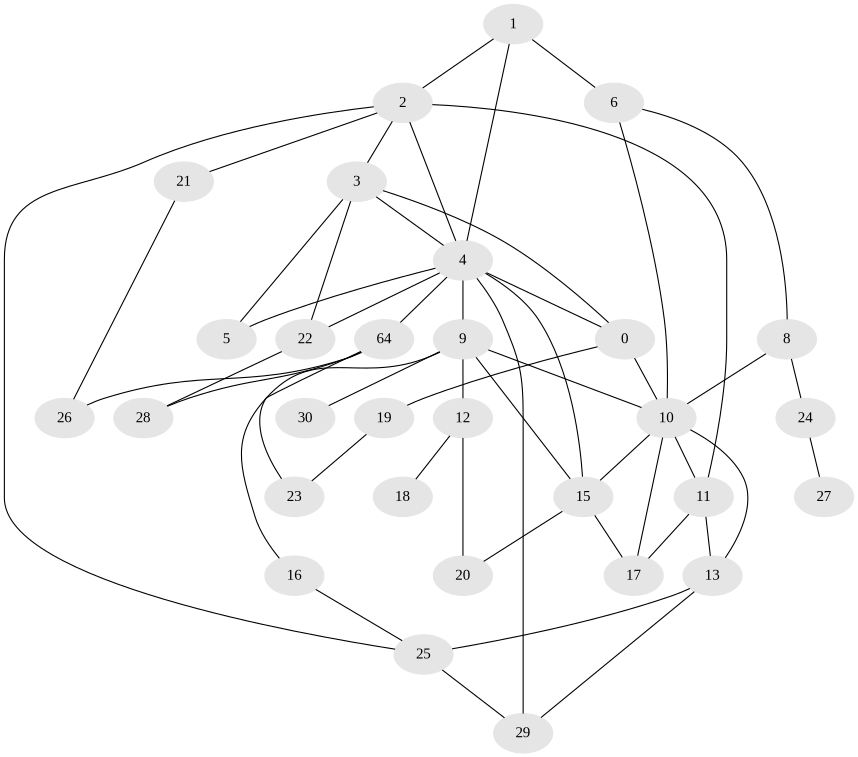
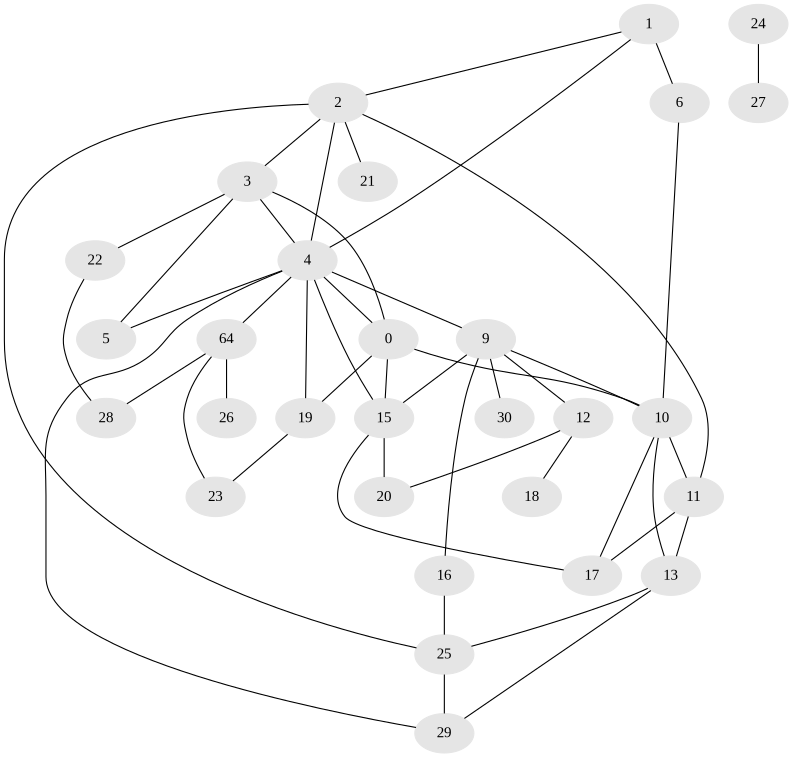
edge "21" -- "26": removed
edge "4" -- "22": now "4" -- "19"
node "8": removed
edge "10" -- "15": now "0" -- "15"
